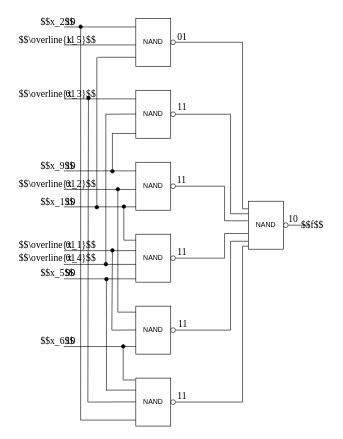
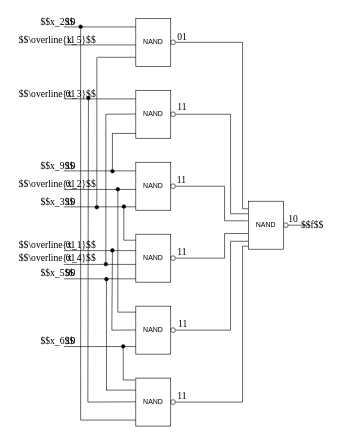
node "$$x_1$$": label "$$x_1$$" -> "$$x_3$$"
